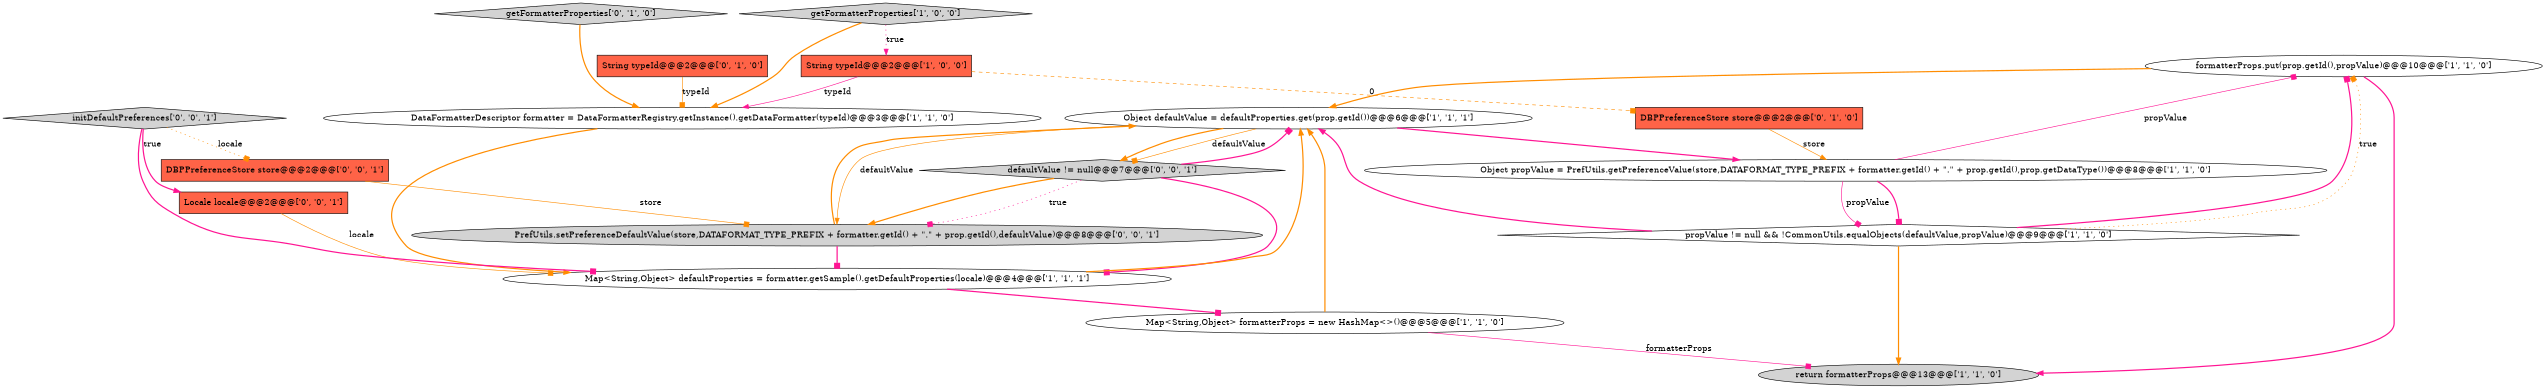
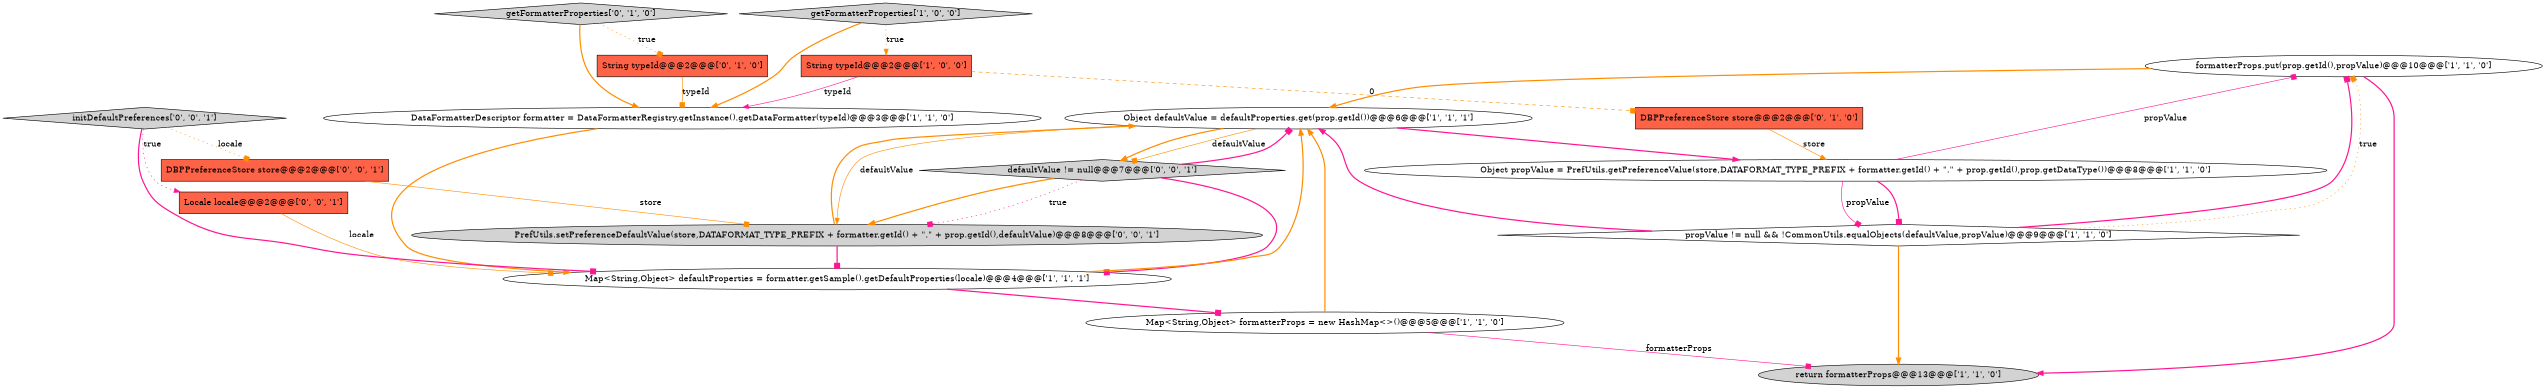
edge "getFormatterProperties['1', '0', '0']" -> "String typeId@@@2@@@['1', '0', '0']": color deeppink -> darkorange
edge "getFormatterProperties['0', '1', '0']" -> "String typeId@@@2@@@['0', '1', '0']": added, label "true"
edge "initDefaultPreferences['0', '0', '1']" -> "Locale locale@@@2@@@['0', '0', '1']": style bold -> dotted
